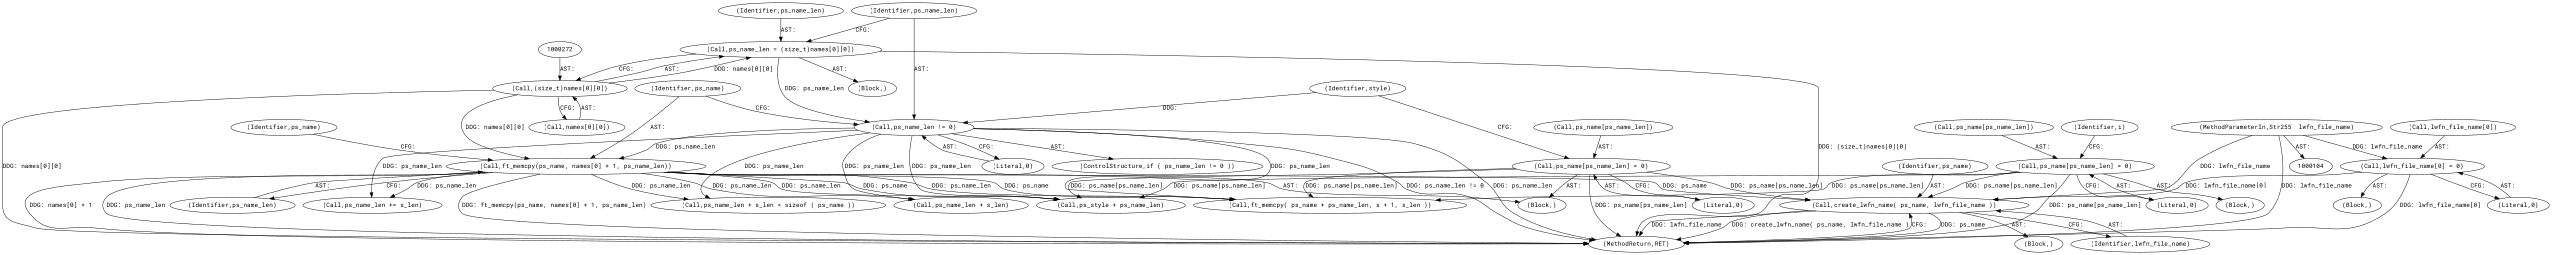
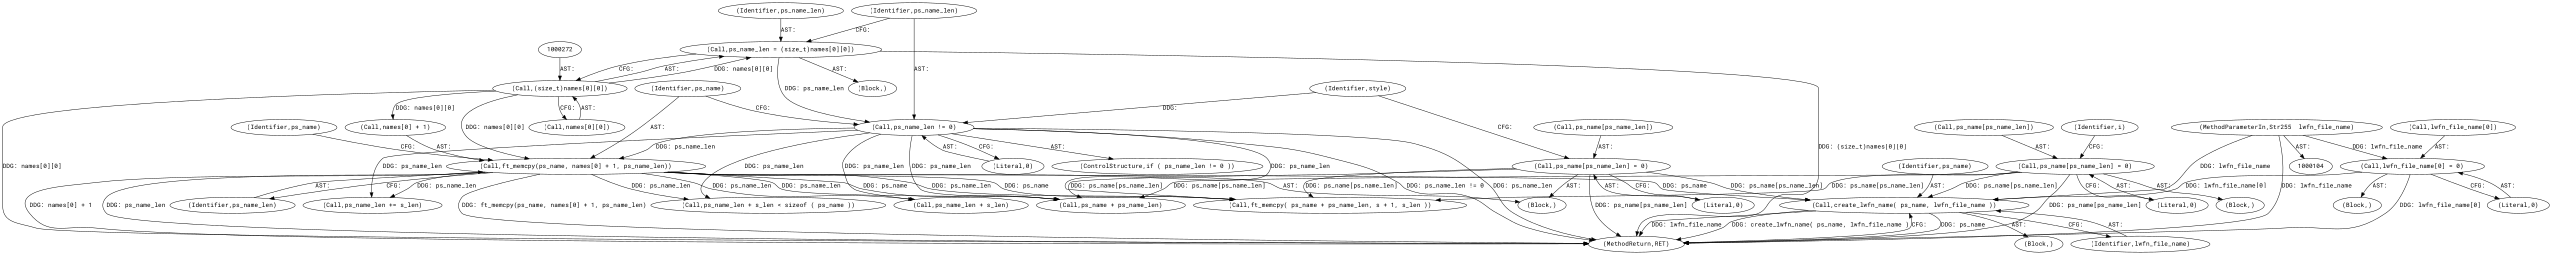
node "(Call,names[0] + 1)": added
node "(Call,ps_style + ps_name_len)": label "(Call,ps_style + ps_name_len)" -> "(Call,ps_name + ps_name_len)"
